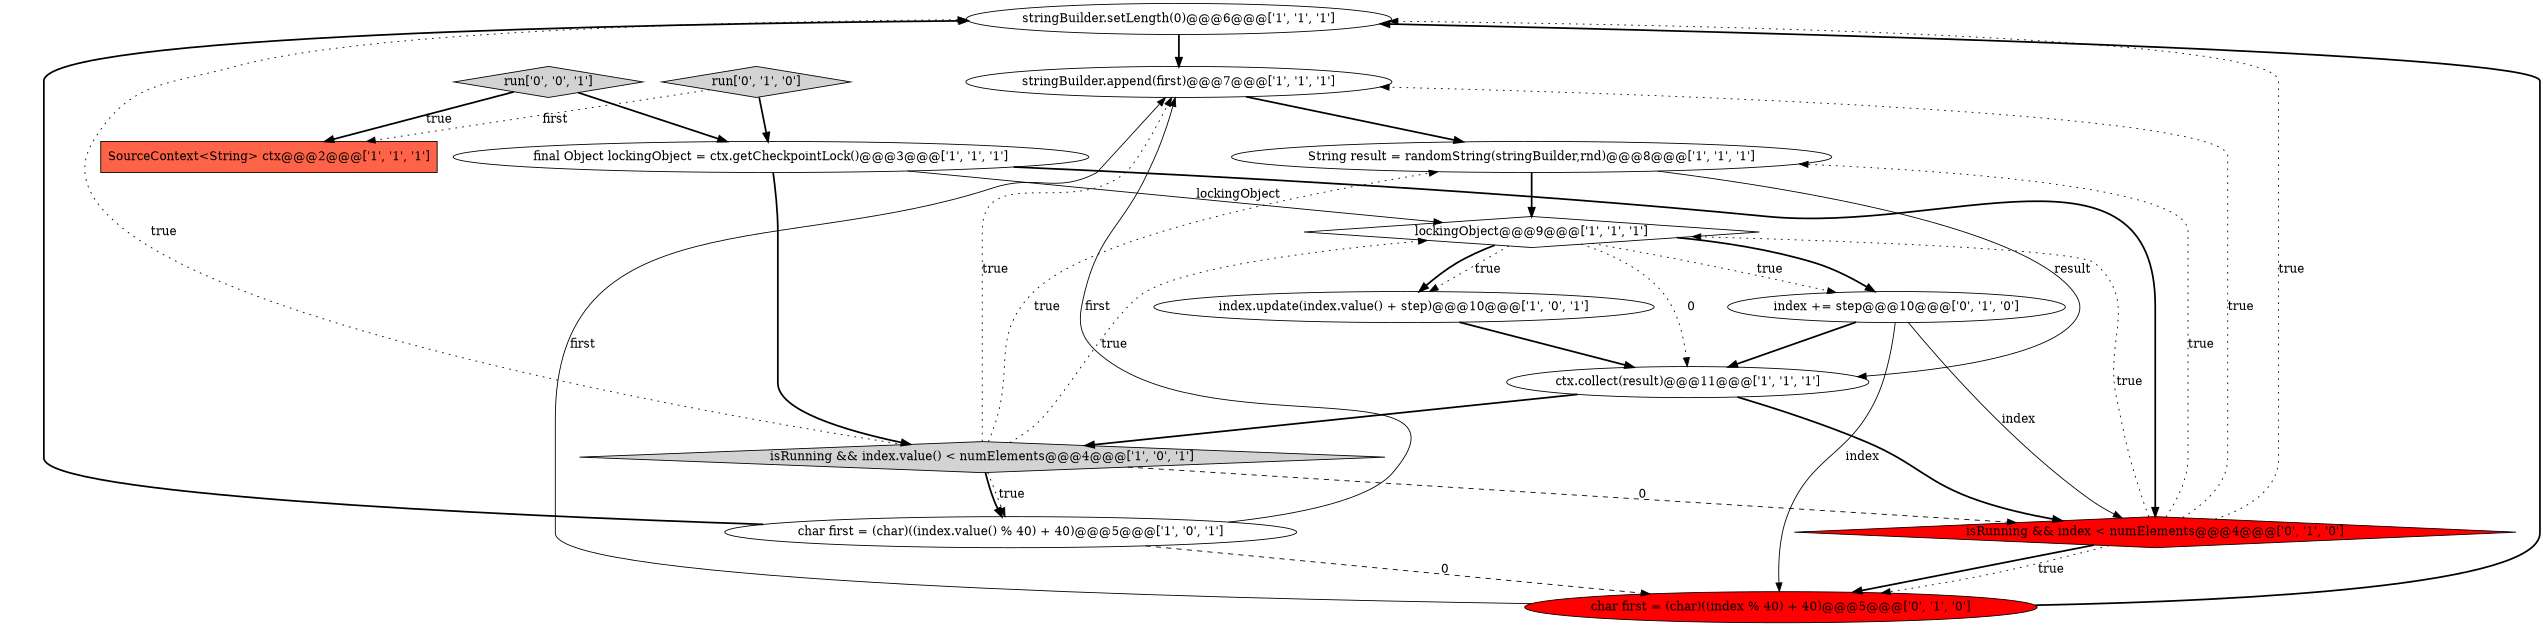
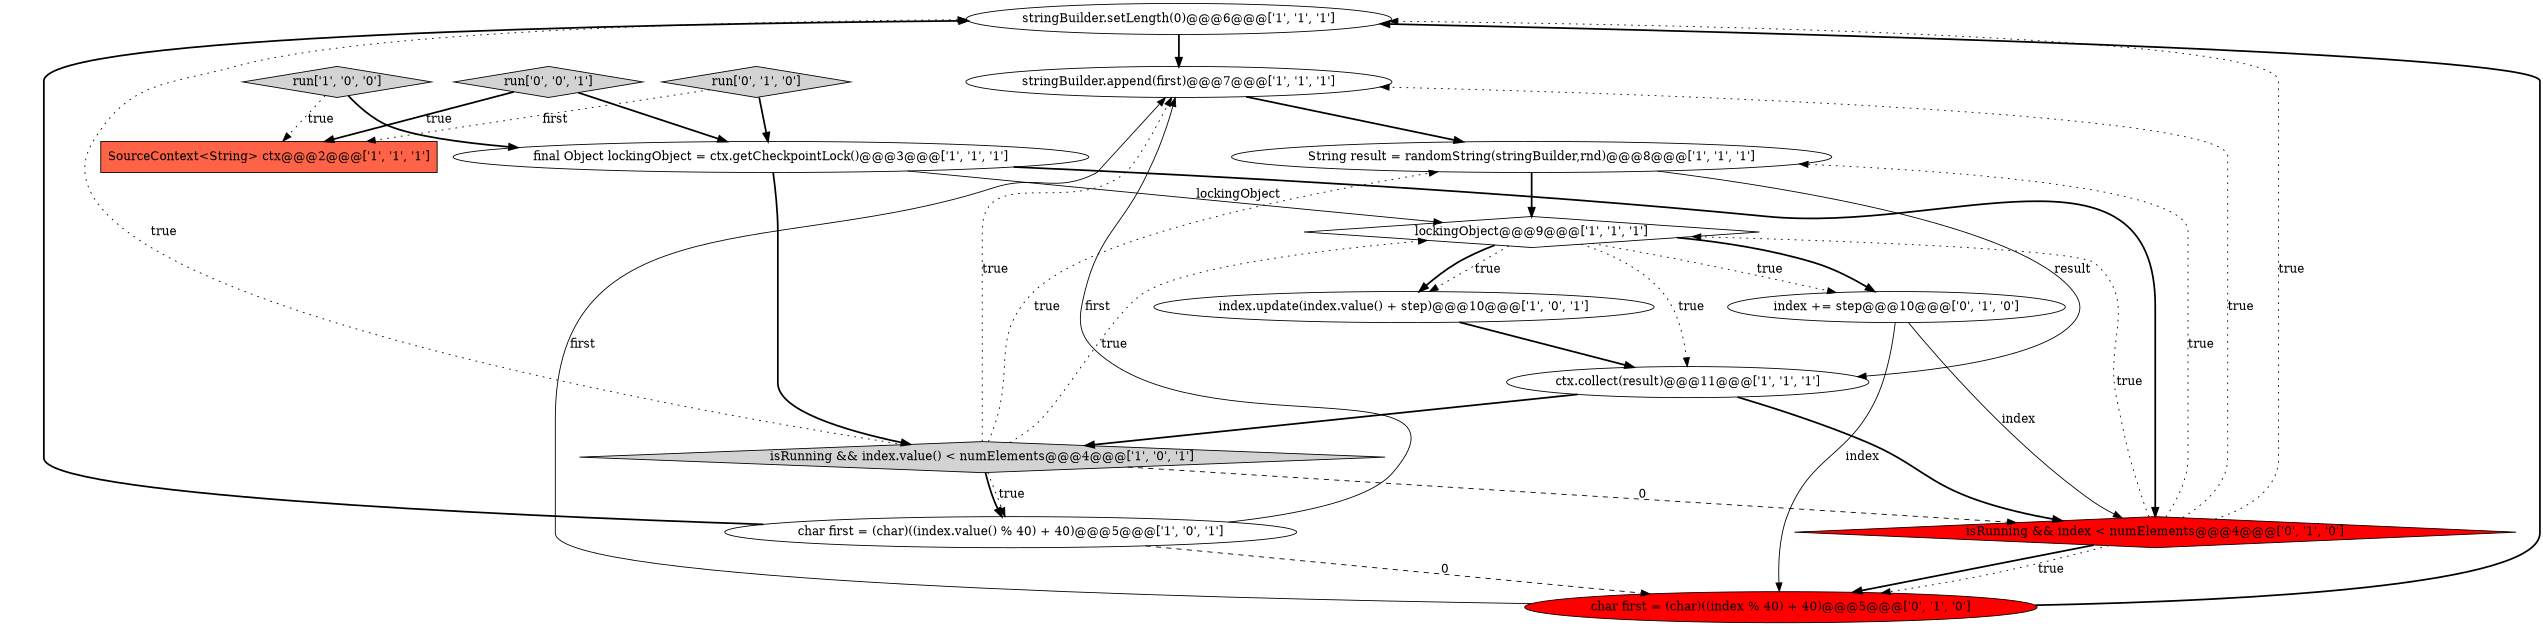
node "run['1', '0', '0']": added
edge "lockingObject@@@9@@@['1', '1', '1']" -> "ctx.collect(result)@@@11@@@['1', '1', '1']": label "0" -> "true"
edge "index += step@@@10@@@['0', '1', '0']" -> "ctx.collect(result)@@@11@@@['1', '1', '1']": removed
